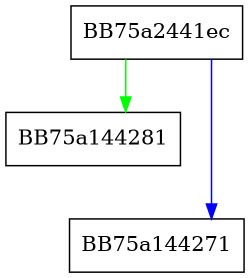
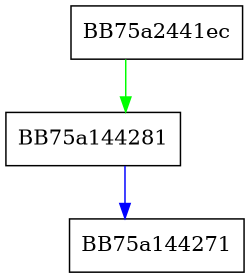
edge "BB75a2441ec" -> "BB75a144271": now "BB75a144281" -> "BB75a144271"
